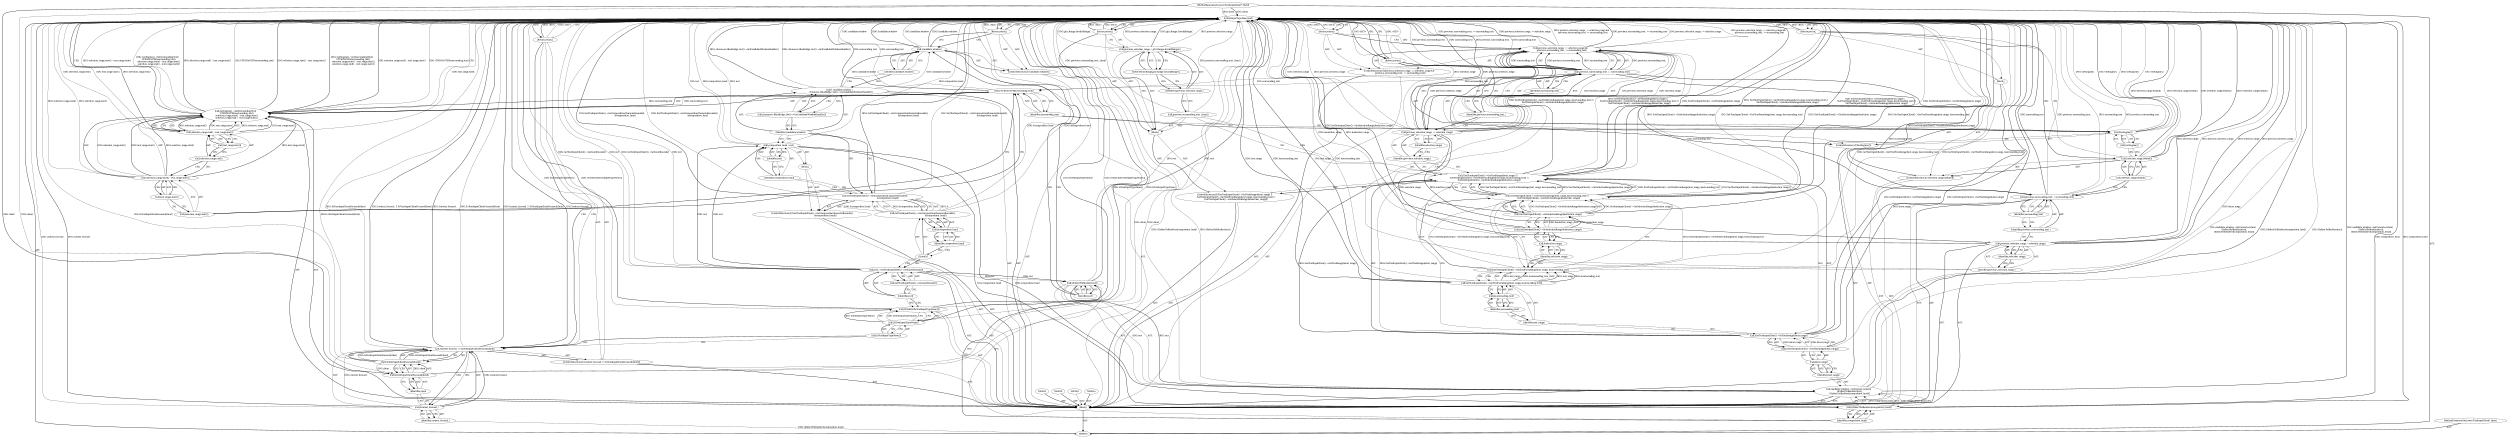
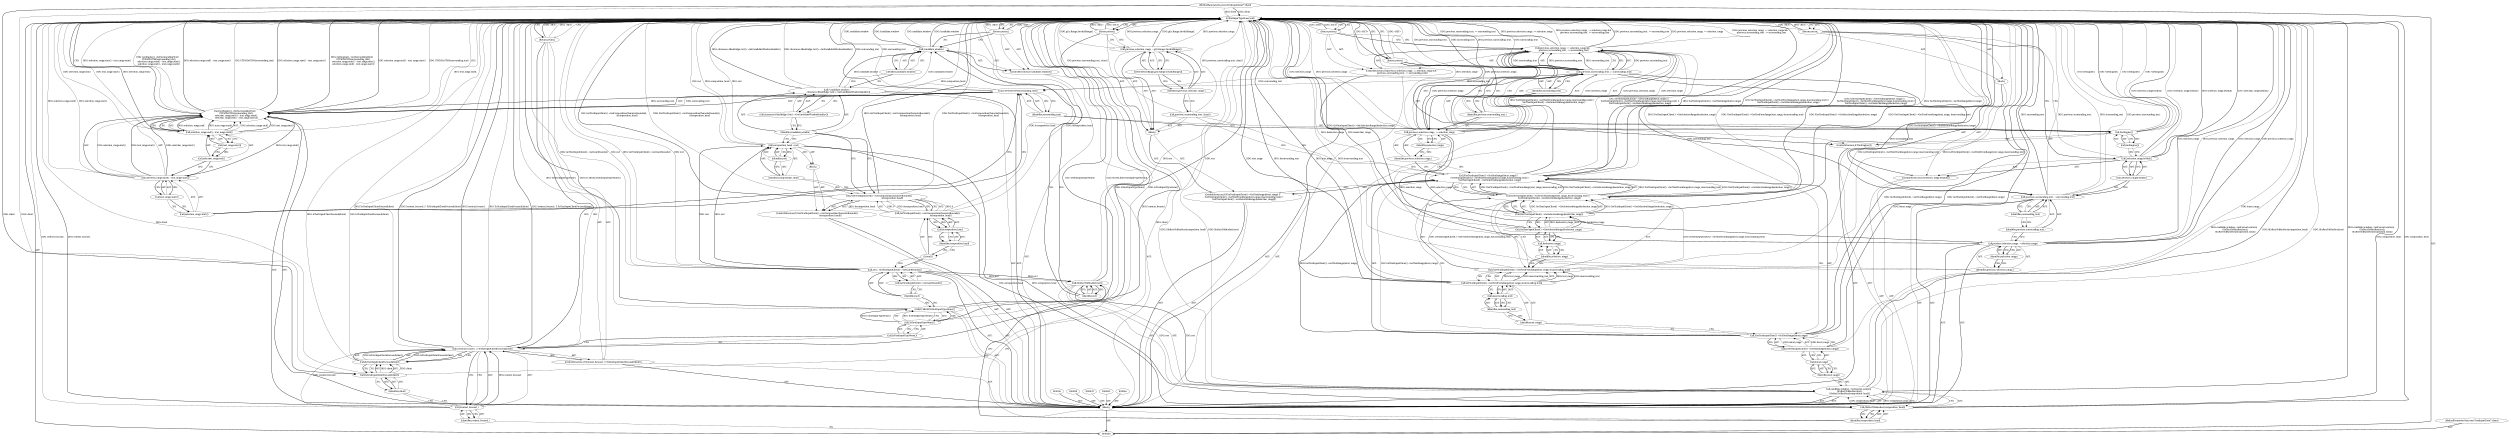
node "(Identifier,clear)": label "(Identifier,clear)" -> "(Identifier,client)"
node "1000129": added
edge "(Identifier,context_focused_)" -> "1000100": label "DDG: GfxRectToIBusRect(composition_head)" -> "CFG: "
